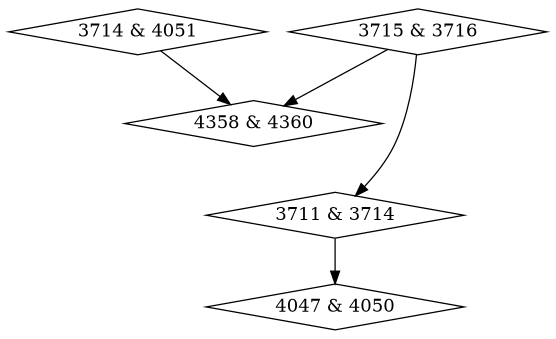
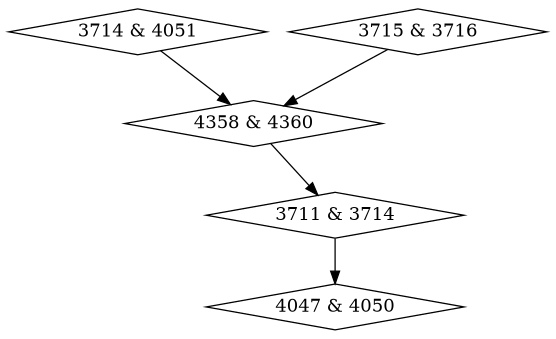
edge "3715 & 3716" -> "3711 & 3714": now "4358 & 4360" -> "3711 & 3714"
